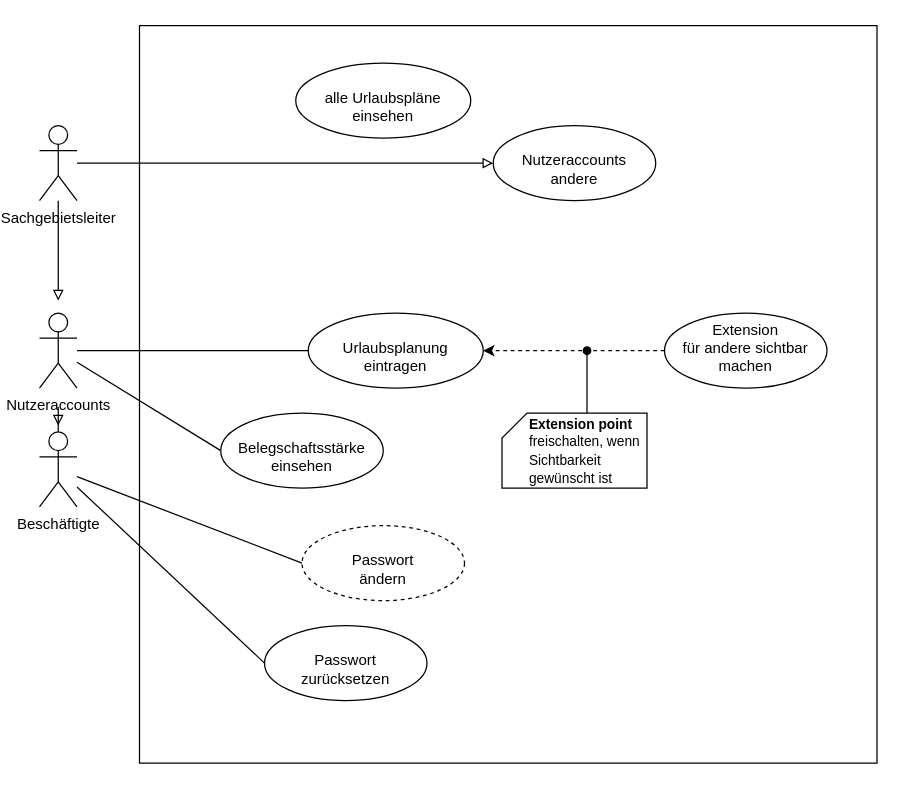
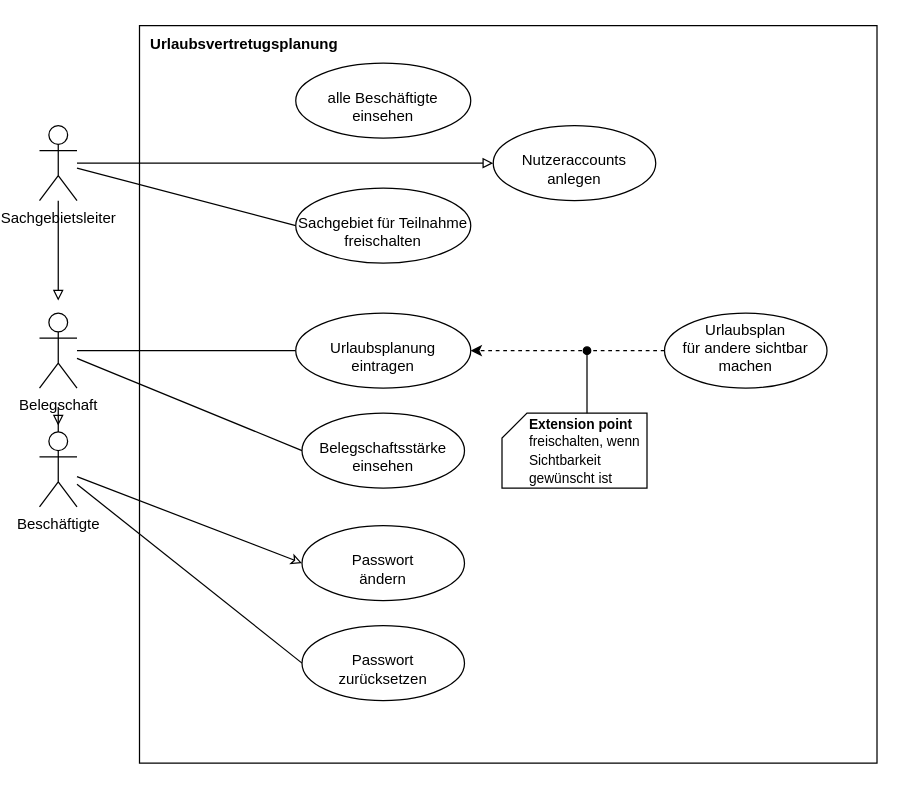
node "Urlaubsvertretugsplanung": added
node "alle Urlaubspläne einsehen": label "alle Urlaubspläne einsehen" -> "alle Beschäftigte einsehen"
node "Nutzeraccounts andere": label "Nutzeraccounts andere" -> "Nutzeraccounts anlegen"
edge "Sachgebietsleiter" -- "Sachgebiet für Teilnahme freischalten": added
node "Sachgebiet für Teilnahme freischalten": added
node "Extension für andere sichtbar machen": label "Extension für andere sichtbar machen" -> "Urlaubsplan für andere sichtbar machen"
node "Urlaubsplanung eintragen": moved (396, 351) -> (383, 351)
node "Nutzeraccounts": label "Nutzeraccounts" -> "Belegschaft"
node "Belegschaftsstärke einsehen": moved (302, 451) -> (383, 451)
edge "Beschäftigte" -- "Passwort ändern": arrowhead none -> classic
node "Passwort ändern": style dashed -> solid
node "Passwort zurücksetzen": moved (346, 663) -> (383, 663)
